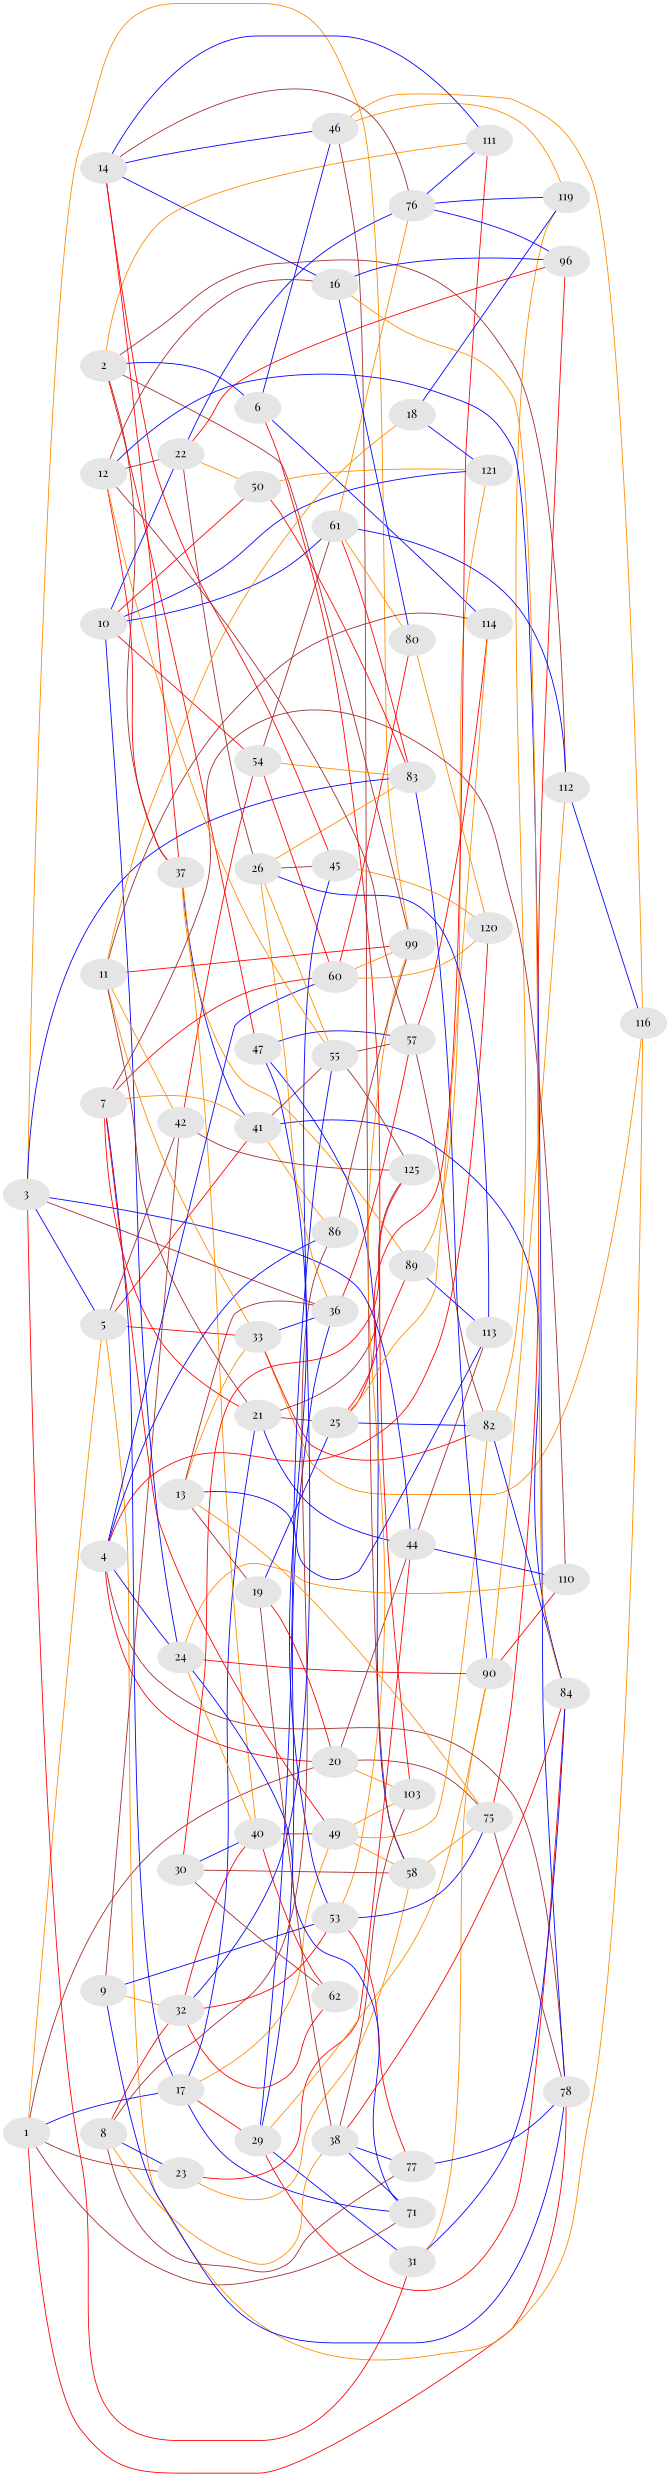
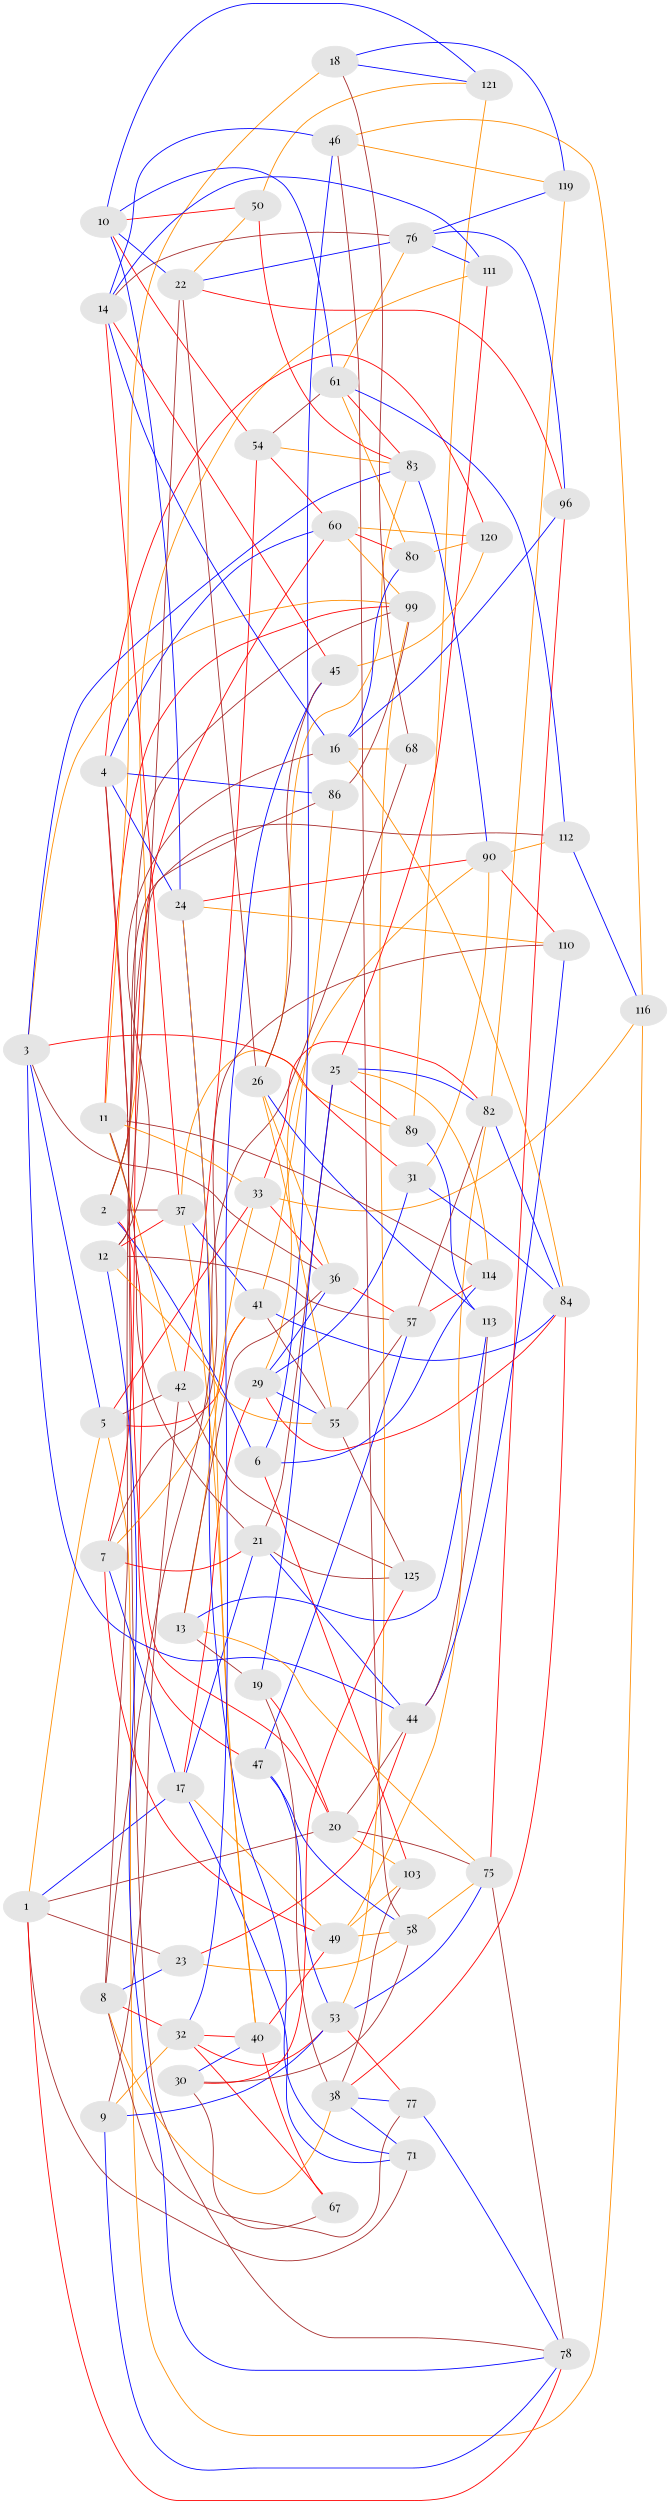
node "68": added
edge "36" -- "33": color blue -> red
node "62": label "62" -> "67"
